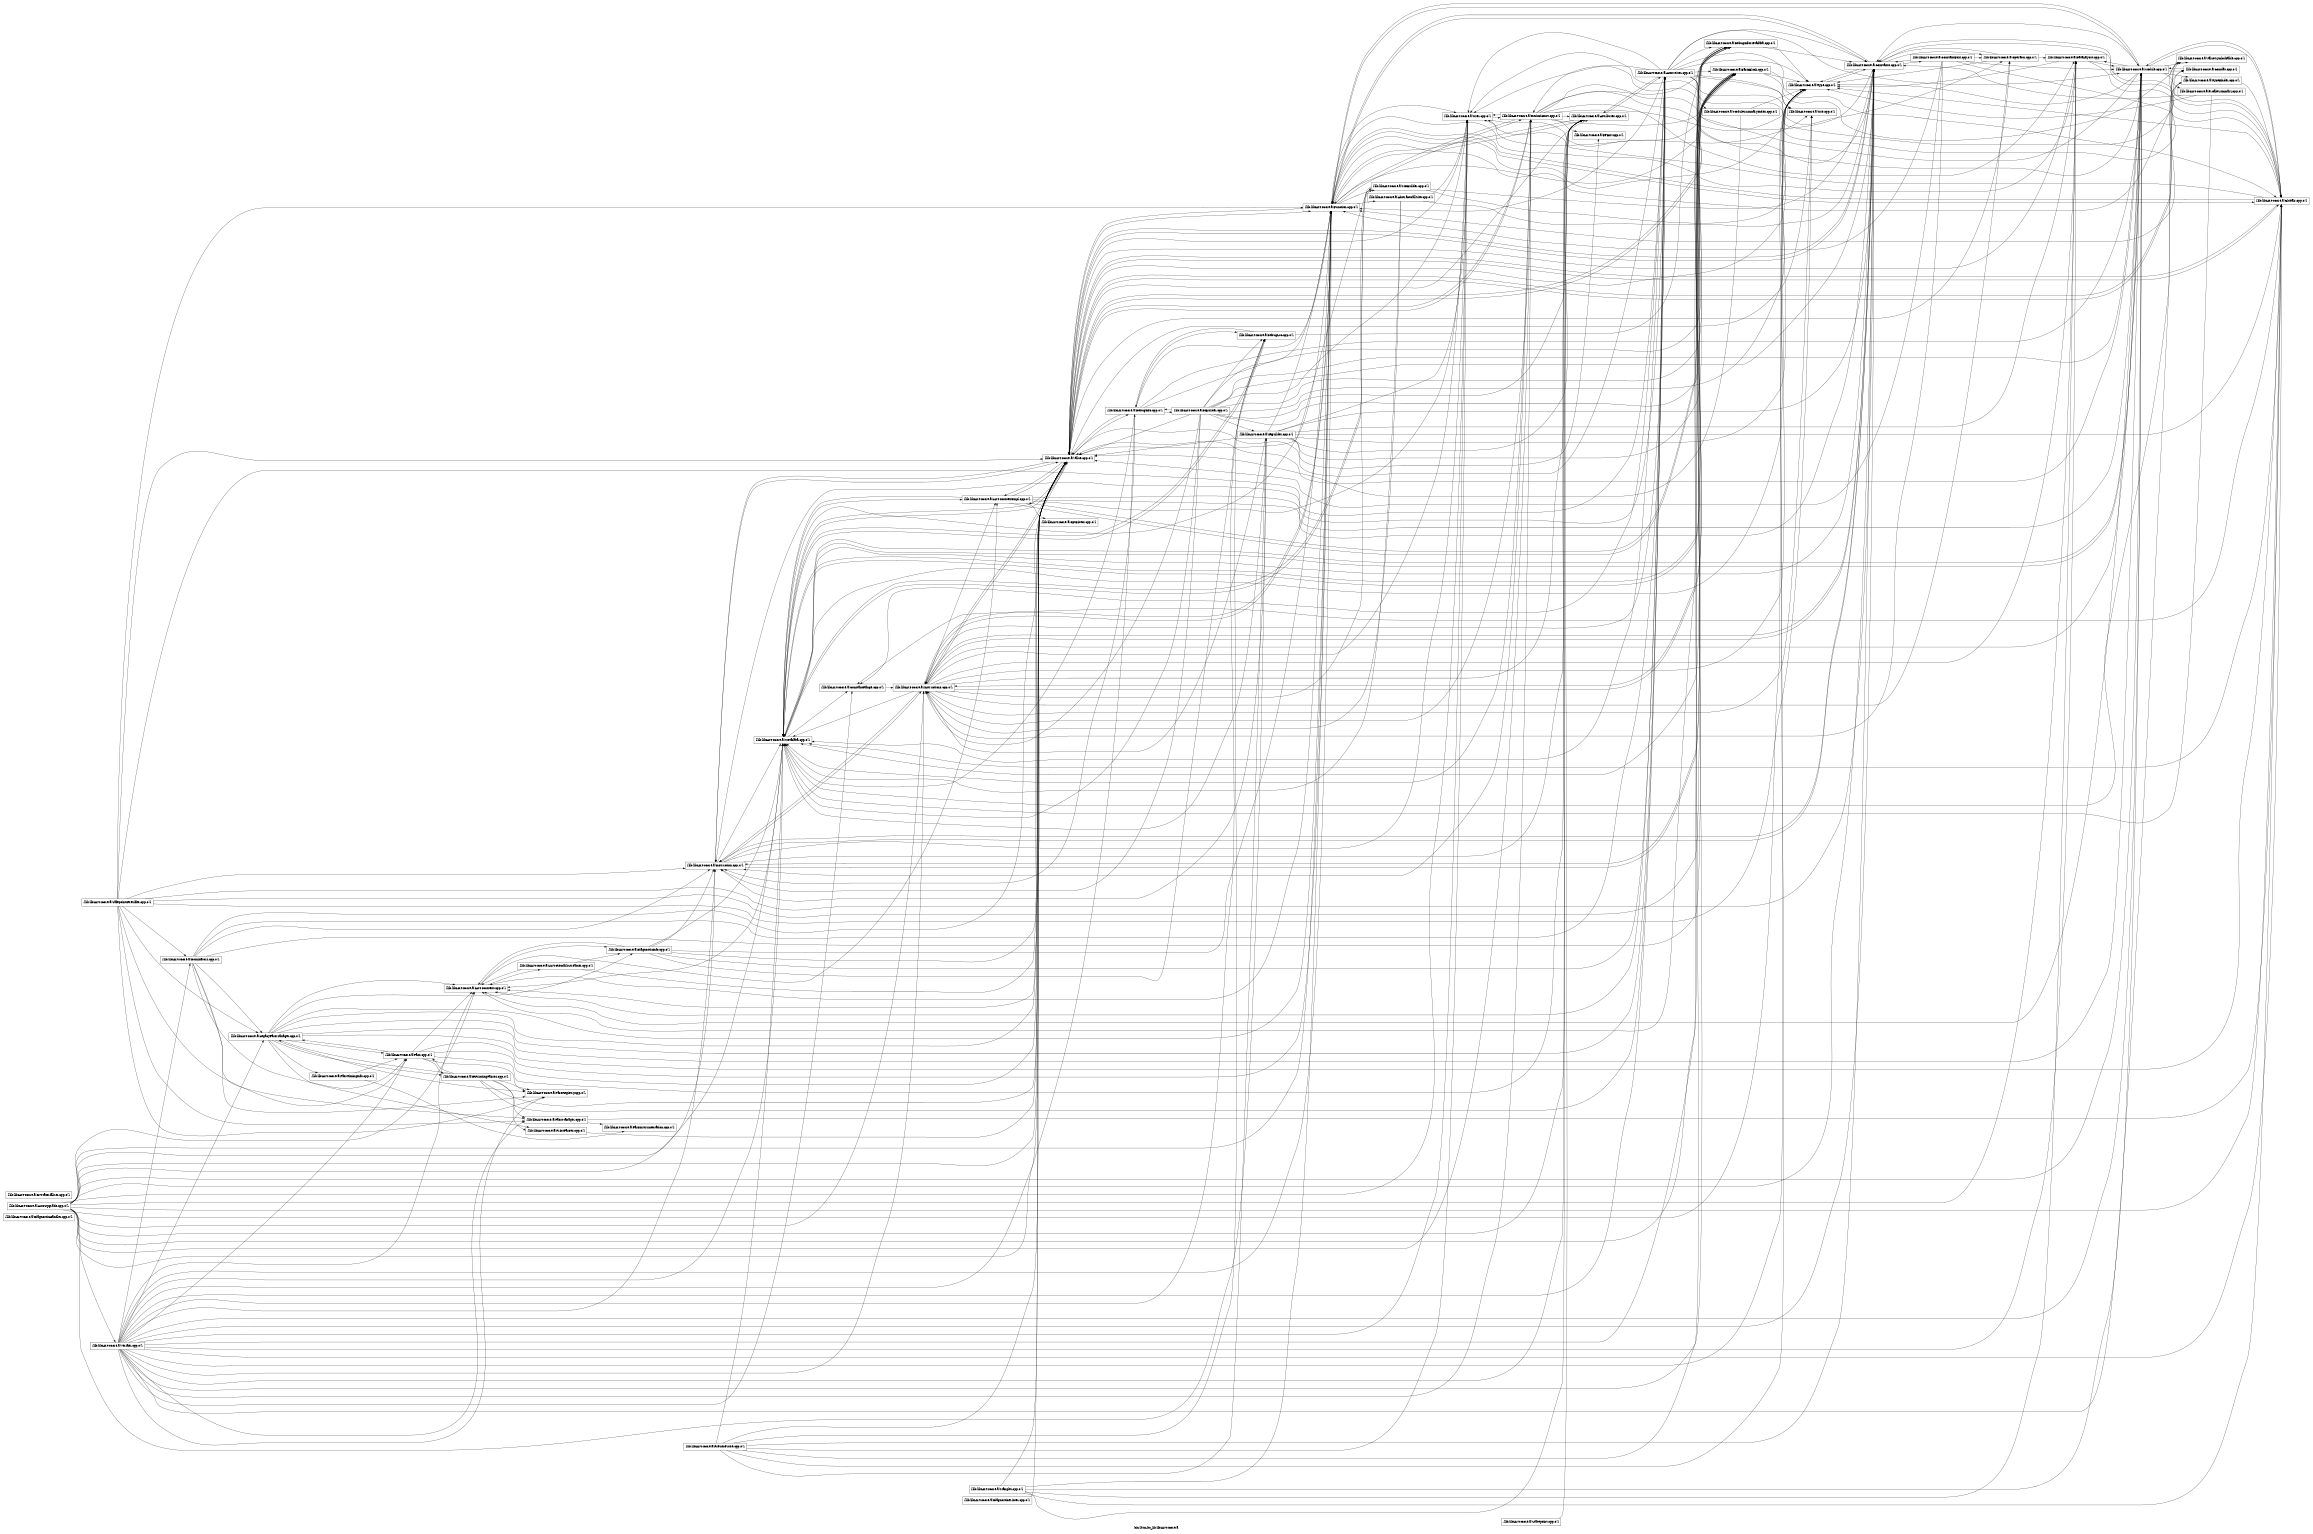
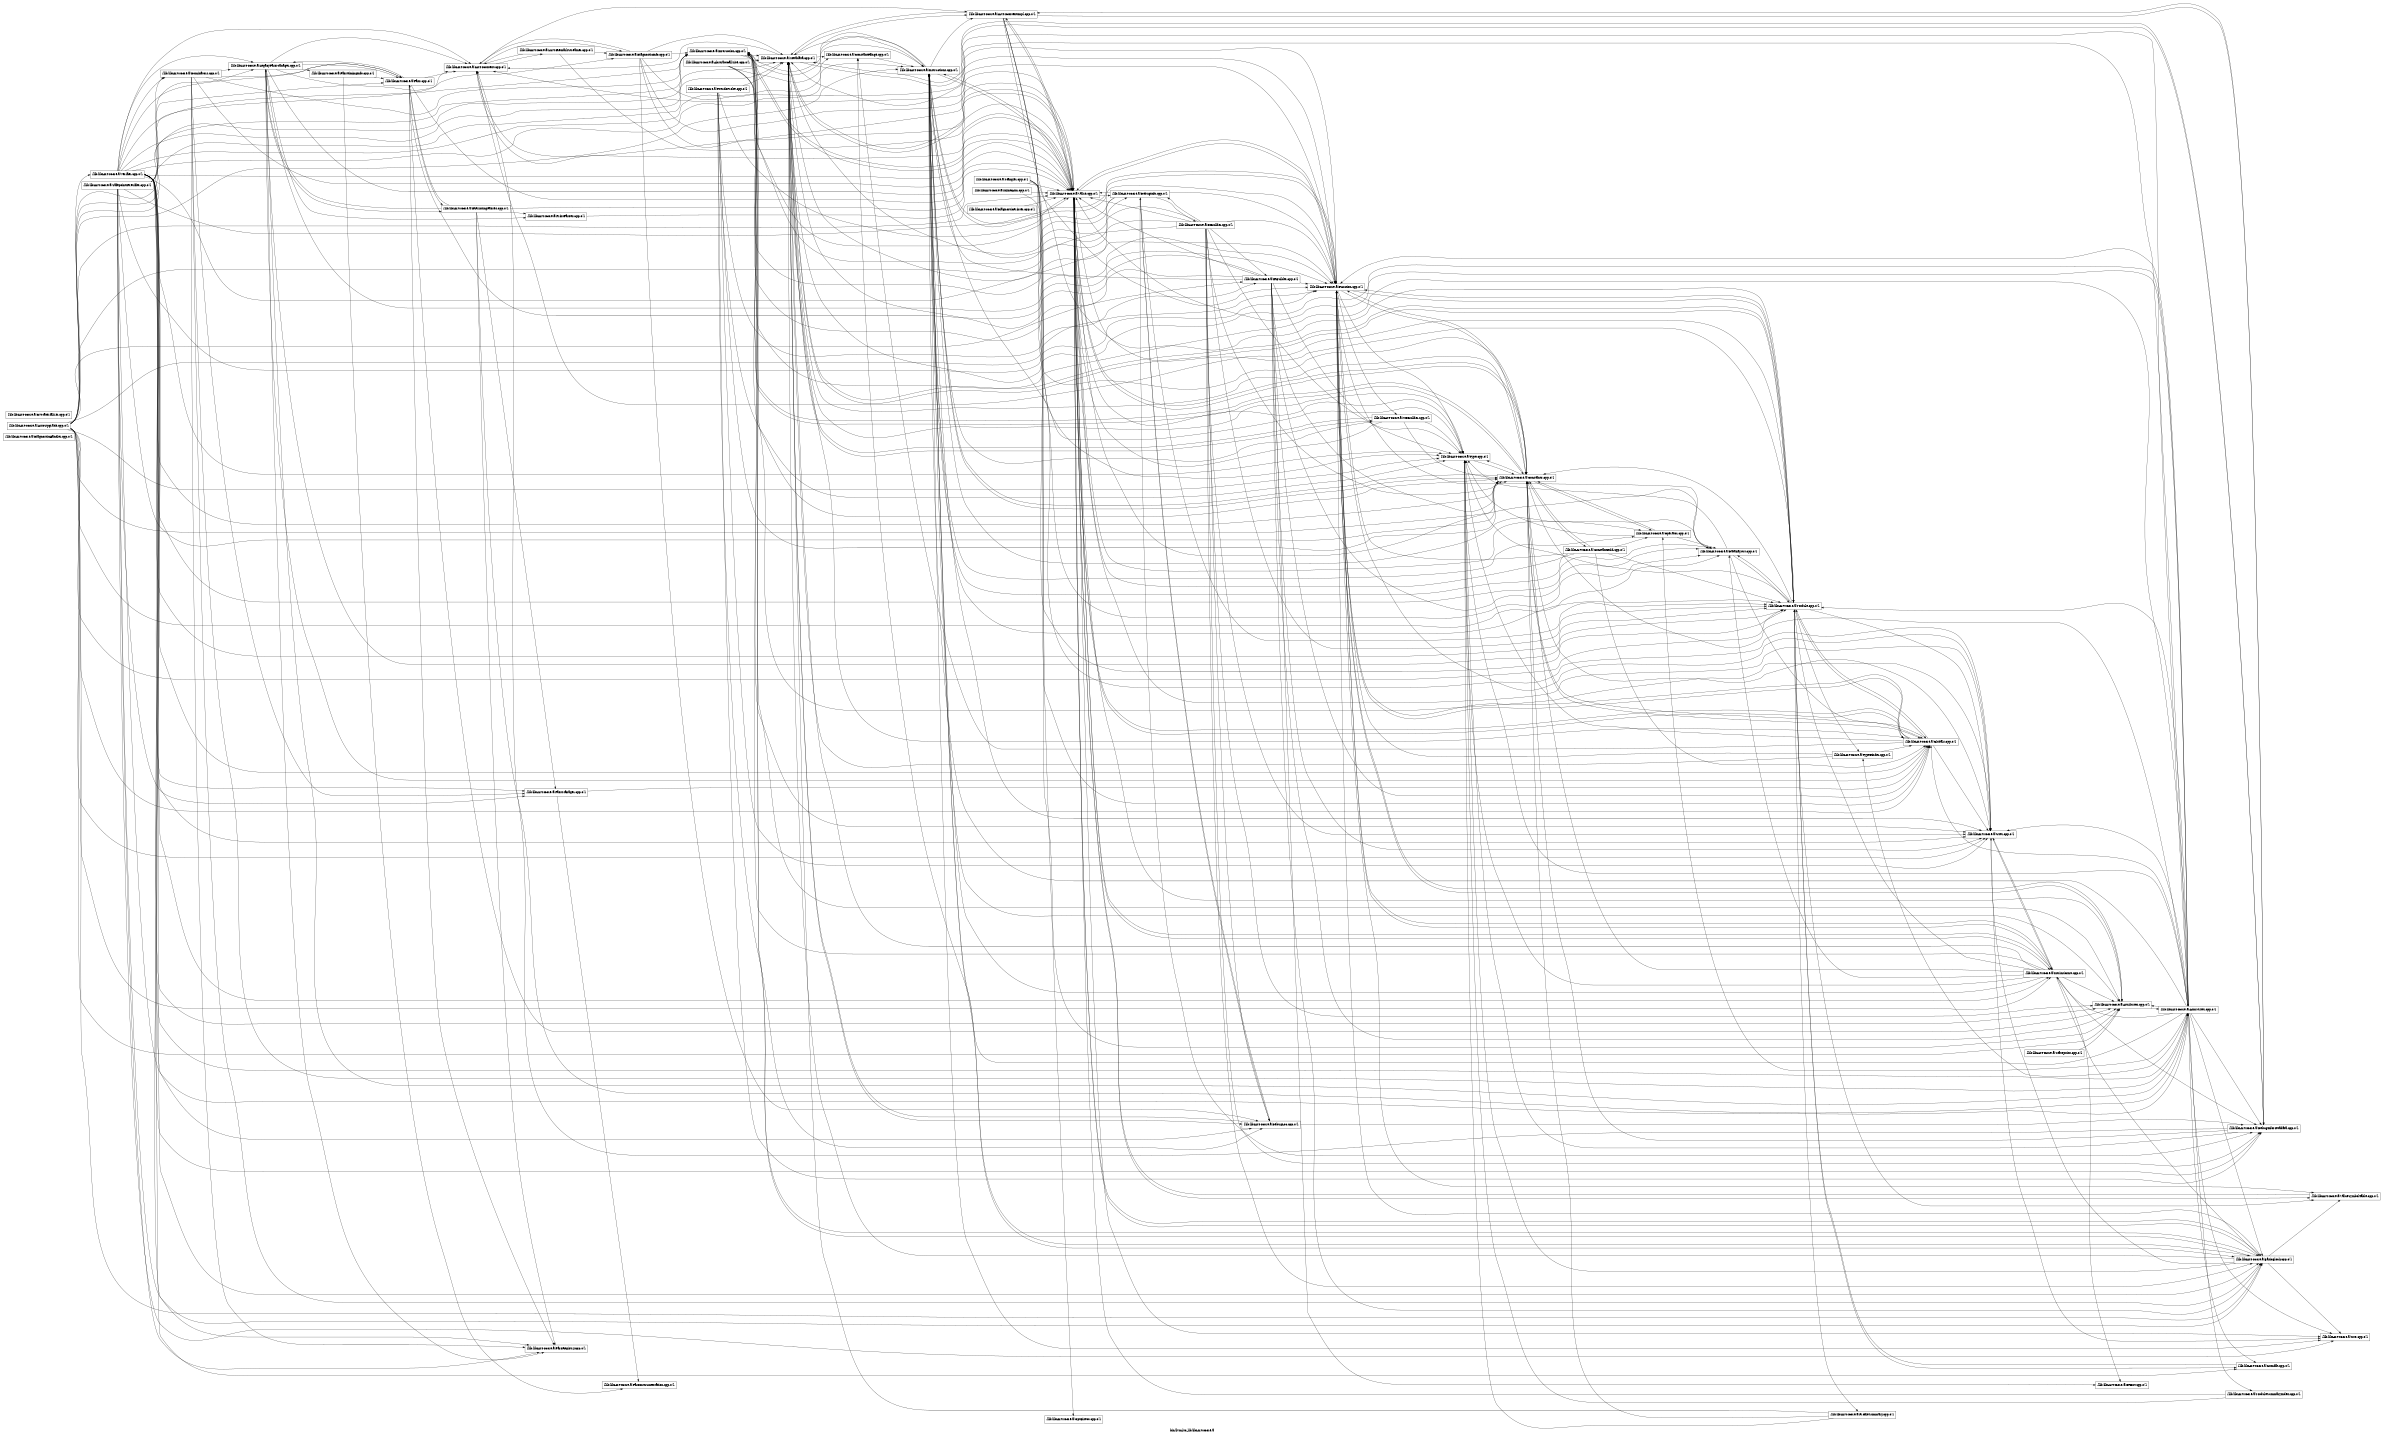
node "{lib/libLLVMCore.a(InlineAsm.cpp.o)}": added
edge "{lib/libLLVMCore.a(Function.cpp.o)}" -> "{lib/libLLVMCore.a(AbstractCallSite.cpp.o)}": reversed
